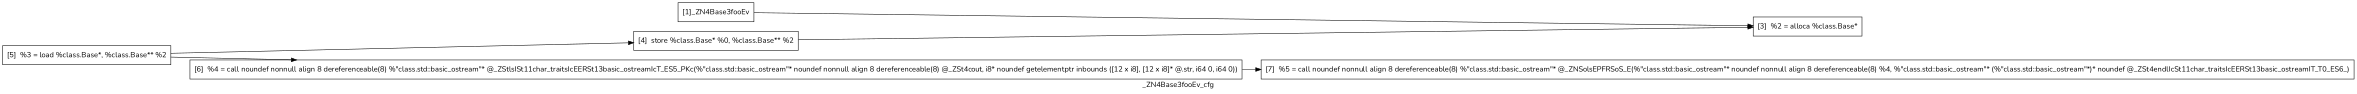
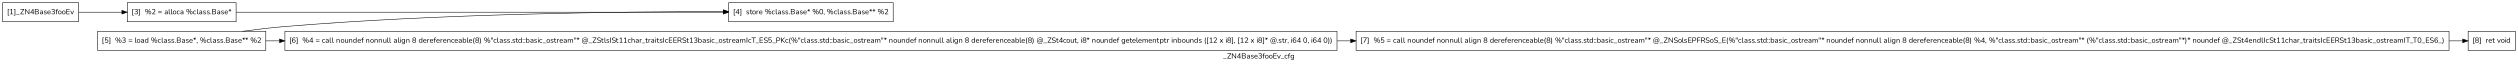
edge "[4]  store %class.Base* %0, %class.Base** %2" -> "[3]  %2 = alloca %class.Base*": reversed
node "[8]  ret void": added
